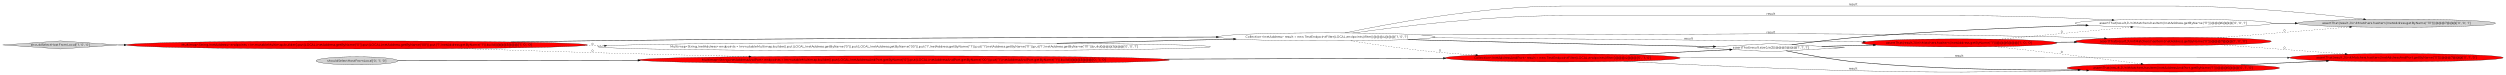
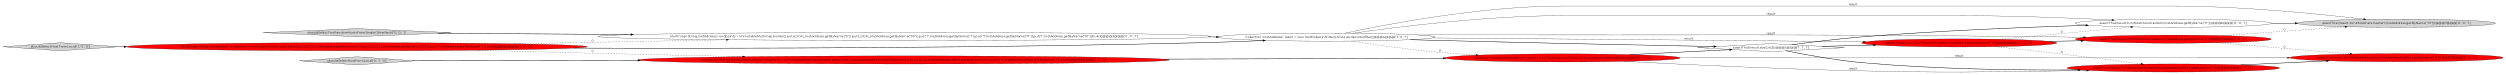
node "shouldSelectTwoRandomHostsFromSingleOtherRack['0', '0', '1']": added
node "shouldSelectHostFromLocal['0', '1', '0']": shape ellipse -> diamond
